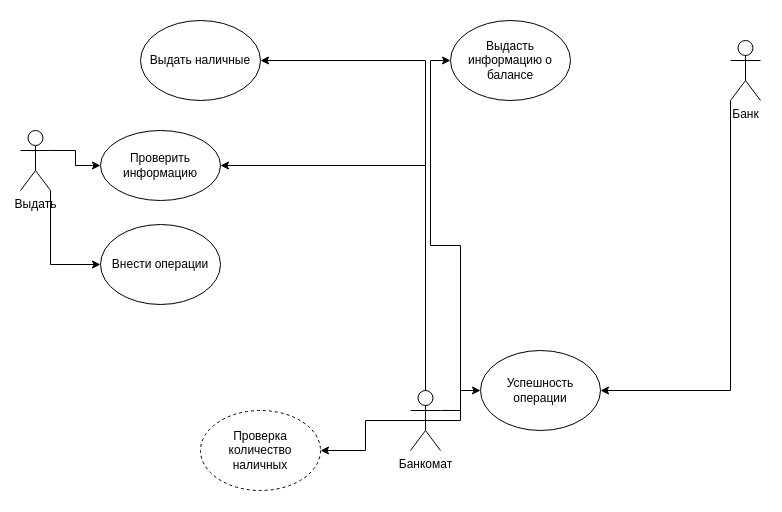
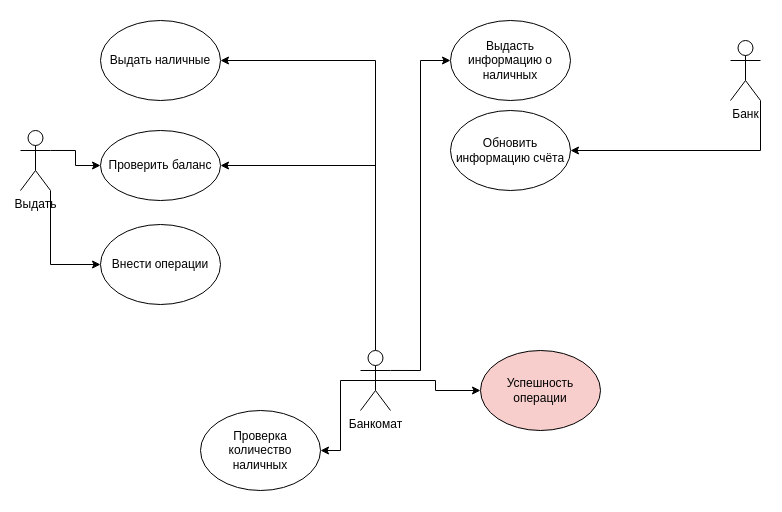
node "Выдать наличные": moved (201, 61) -> (161, 61)
node "Выдасть информацию о балансе": label "Выдасть информацию о балансе" -> "Выдасть информацию о наличных"
node "Обновить информацию счёта": added
edge "Банк" -> "Обновить информацию счёта": added
node "Проверить информацию": label "Проверить информацию" -> "Проверить баланс"
edge "Банк" -> "Успешность операции": removed
node "Успешность операции": fillcolor #ffffff -> #f8cecc
node "Банкомат": moved (426, 421) -> (376, 381)
node "Проверка количество наличных": style dashed -> solid
